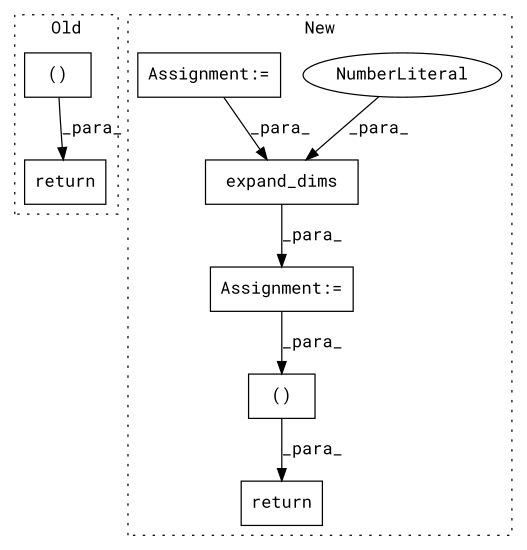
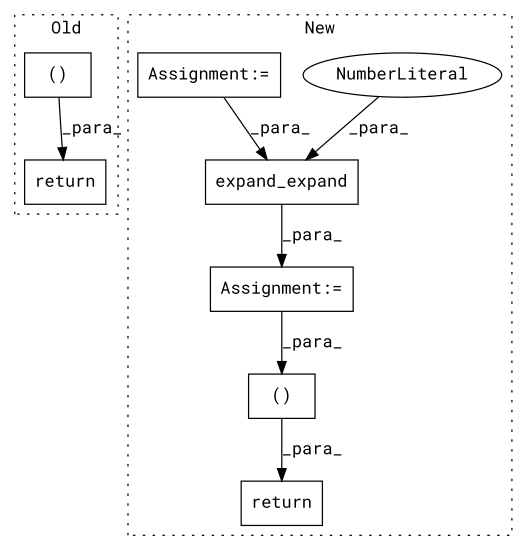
node "expand_dims": label "expand_dims" -> "expand_expand"
